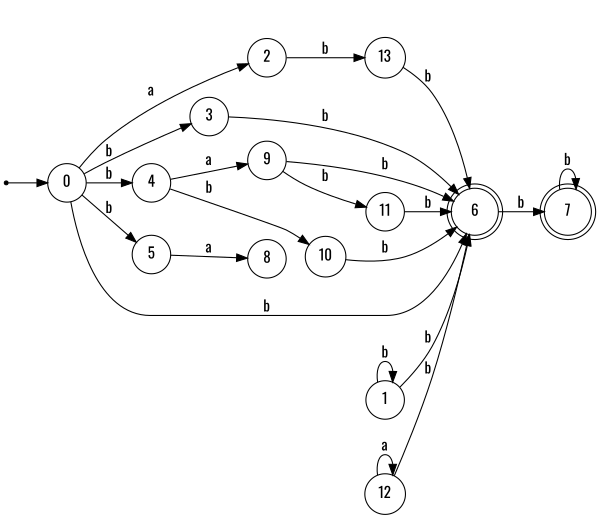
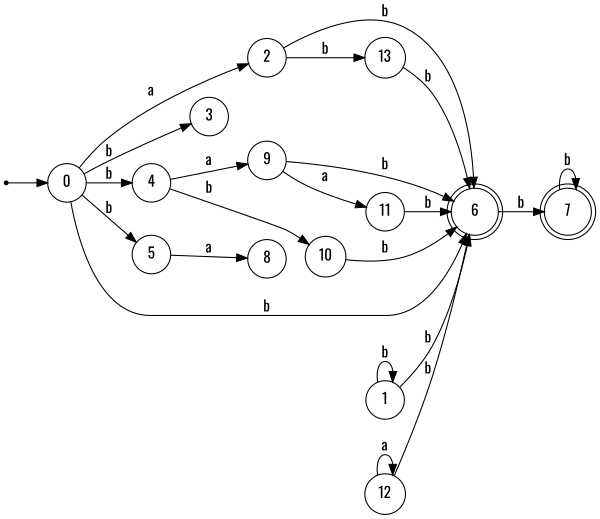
edge "3" -> "6": now "2" -> "6"
edge "9" -> "11": label "b" -> "a"
